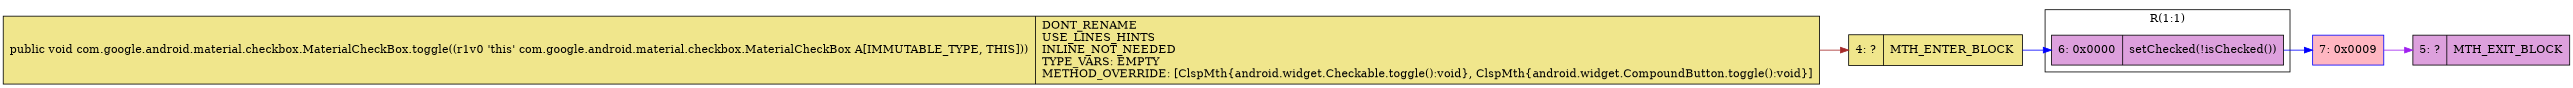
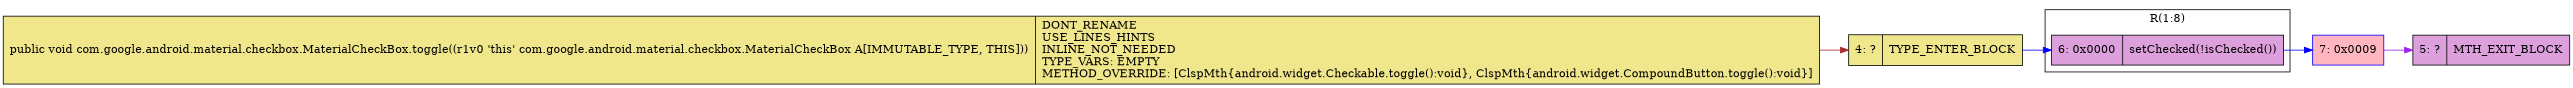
cluster "R(1:1)": label "R(1:1)" -> "R(1:8)"
node "4: ?": text "MTH_ENTER_BLOCK" -> "TYPE_ENTER_BLOCK"
